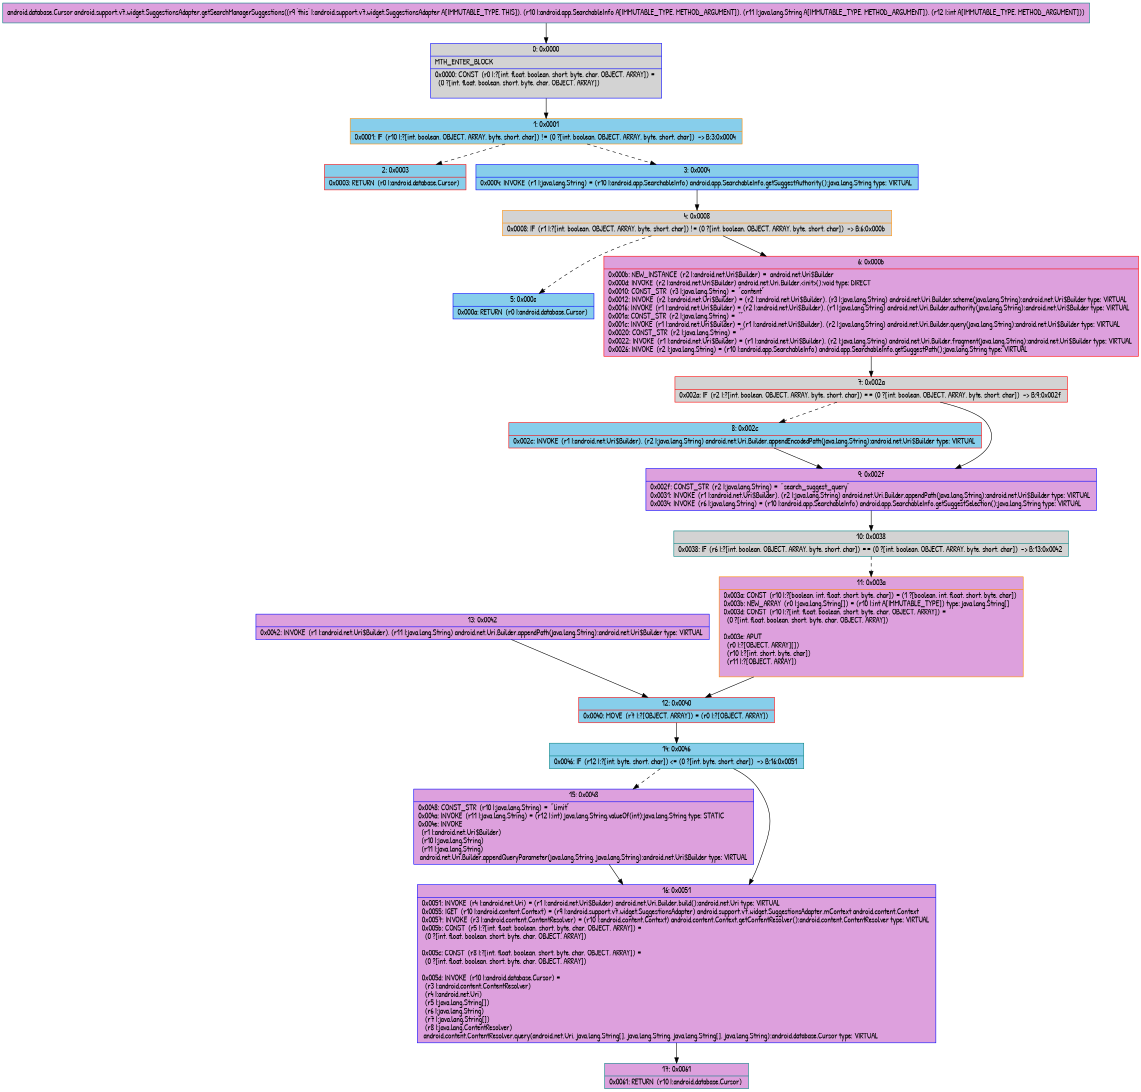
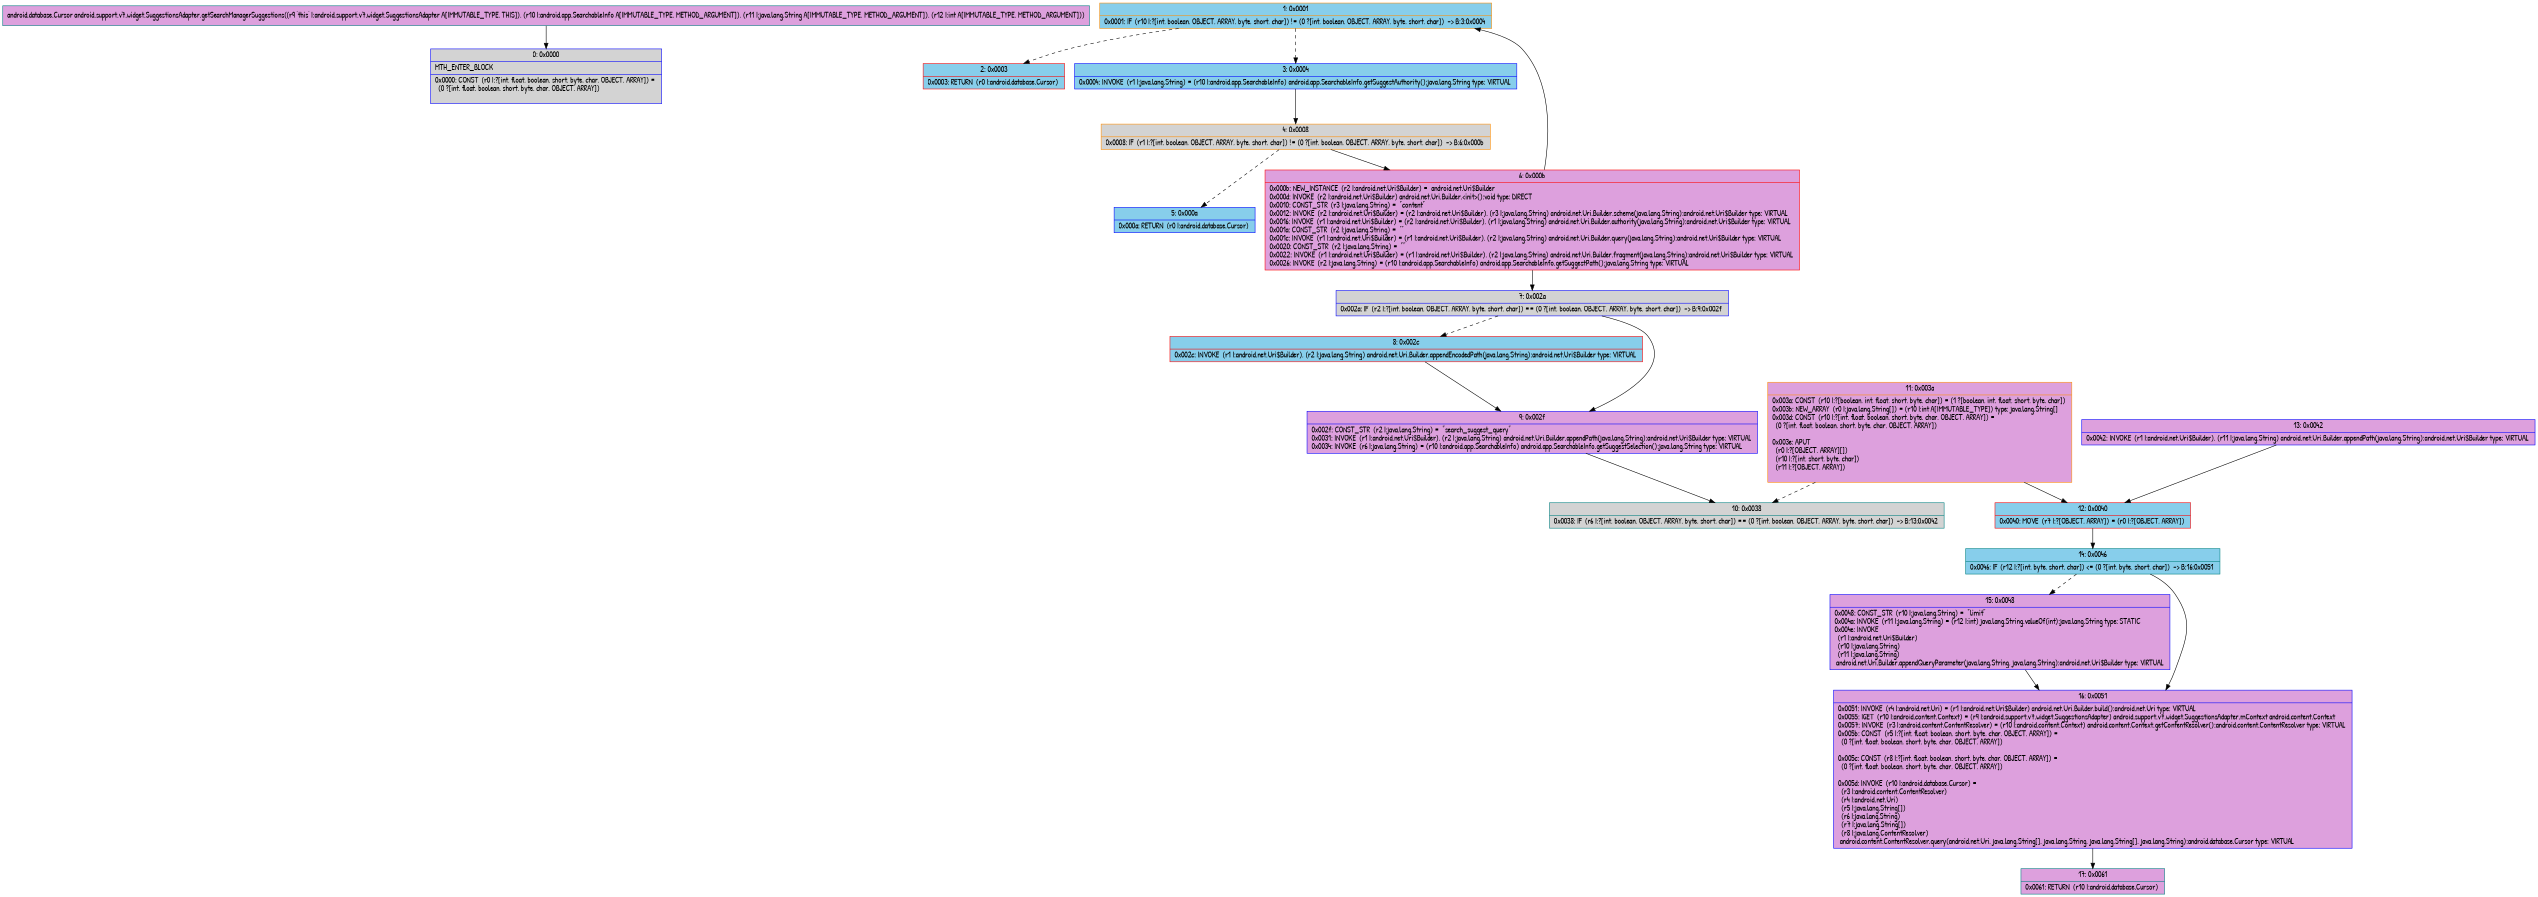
edge "0: 0x0000" -> "1: 0x0001": now "6: 0x000b" -> "1: 0x0001"
node "7: 0x002a": color red -> blue
edge "10: 0x0038" -> "11: 0x003a": reversed
